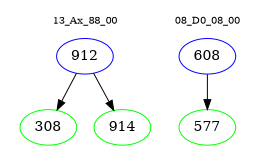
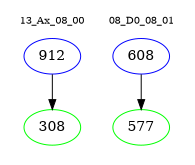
cluster "13_Ax_88_00": label "13_Ax_88_00" -> "13_Ax_08_00"
cluster "08_D0_08_00": label "08_D0_08_00" -> "08_D0_08_01"
node "914": removed
